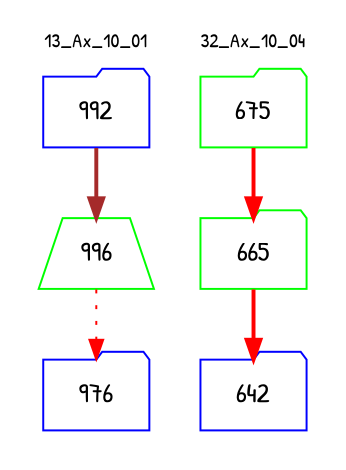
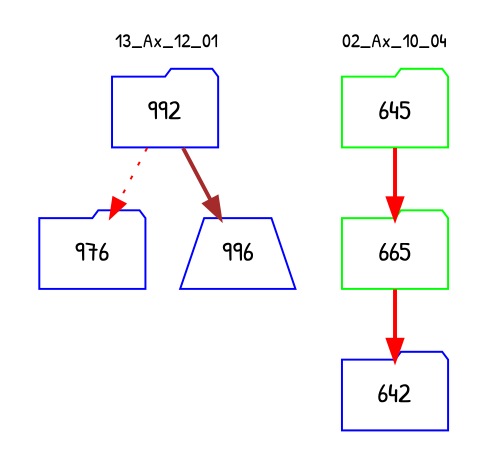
cluster "13_Ax_10_01": label "13_Ax_10_01" -> "13_Ax_12_01"
cluster "32_Ax_10_04": label "32_Ax_10_04" -> "02_Ax_10_04"
node "675": label "675" -> "645"
node "996": color green -> blue
edge "996" -> "976": now "992" -> "976"
